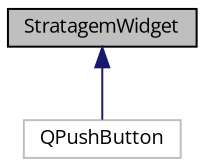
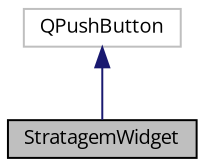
edge "QPushButton" -> "StratagemWidget": reversed
